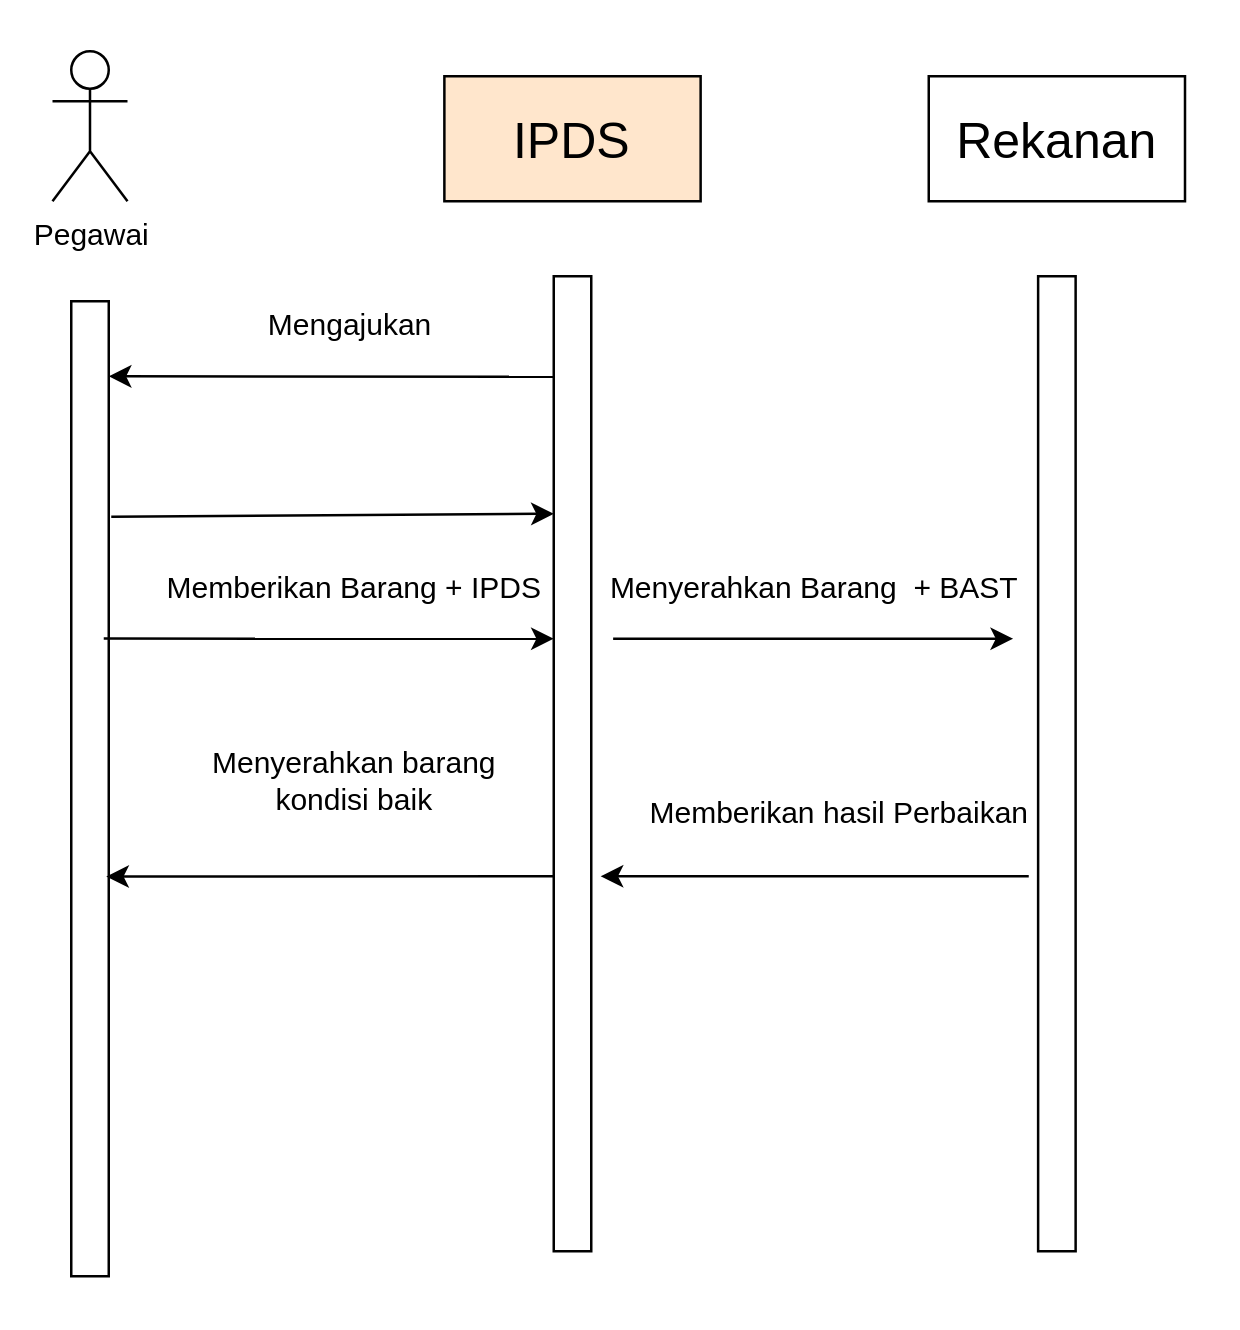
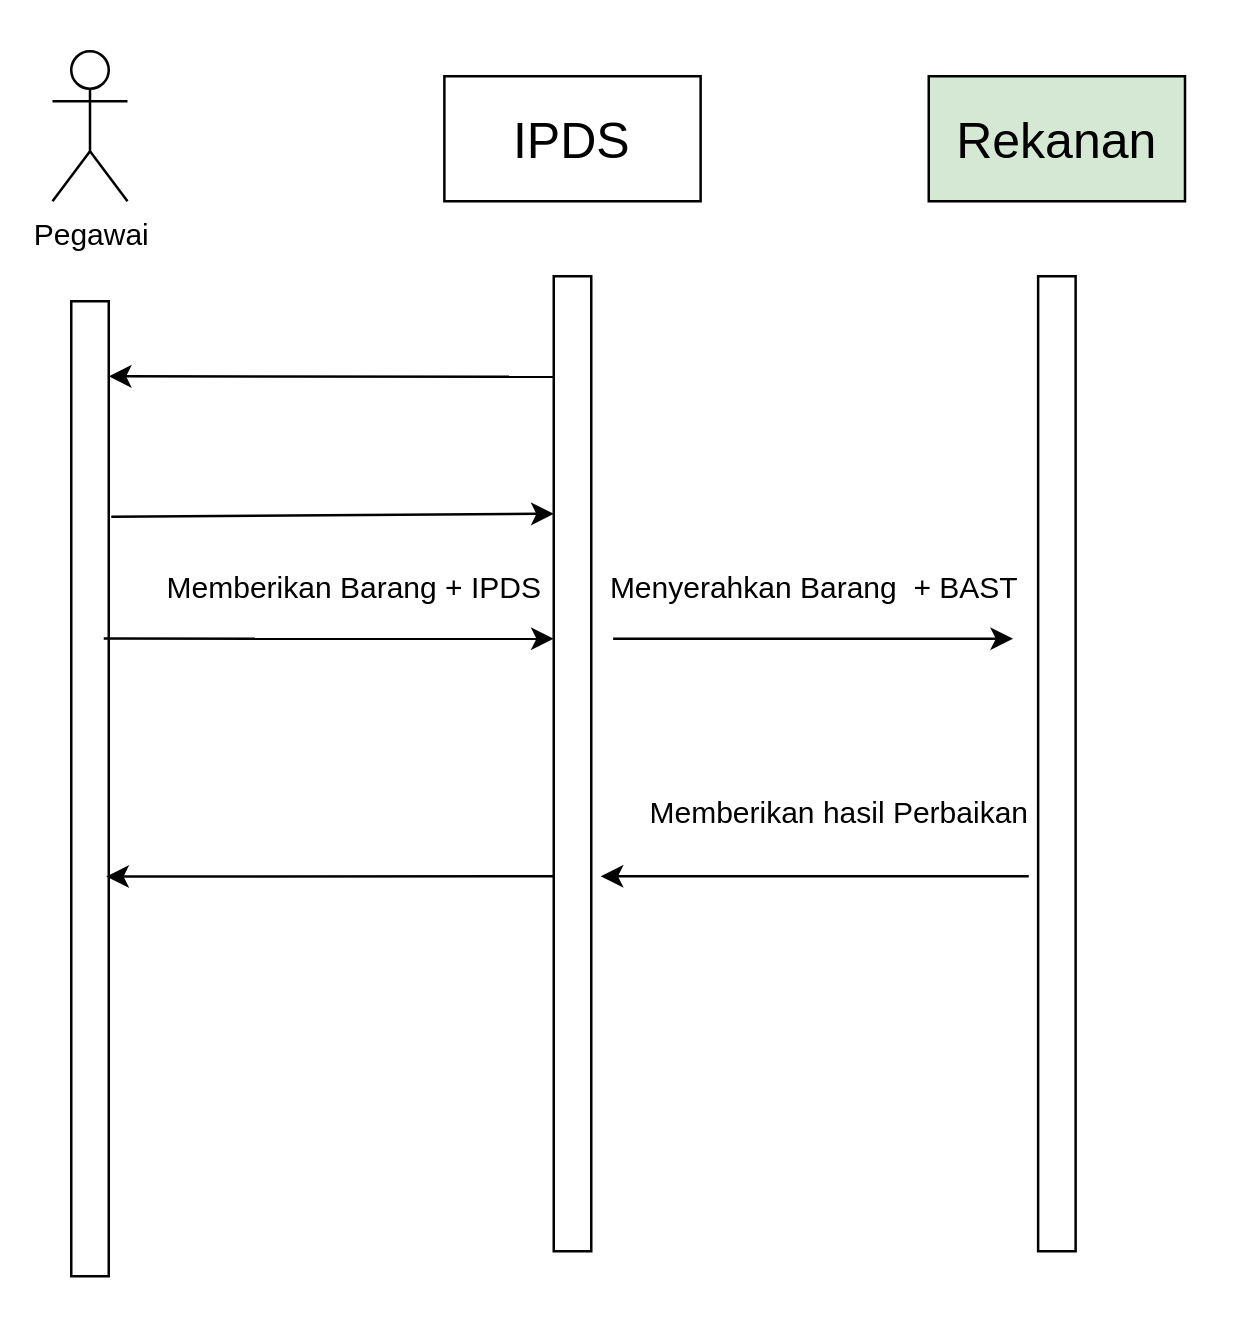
node "IPDS": fillcolor #ffe6cc -> #ffffff
node "Rekanan": fillcolor #ffffff -> #d5e8d4
node "Mengajukan": removed
node "Menyerahkan barang kondisi baik": removed
